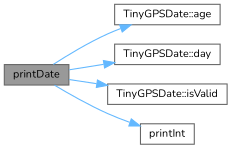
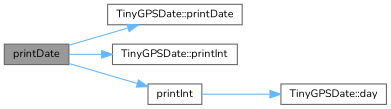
node "TinyGPSDate::age": label "TinyGPSDate::age" -> "TinyGPSDate::printDate"
edge "printDate" -> "TinyGPSDate::day": now "printInt" -> "TinyGPSDate::day"
node "TinyGPSDate::isValid": label "TinyGPSDate::isValid" -> "TinyGPSDate::printInt"
